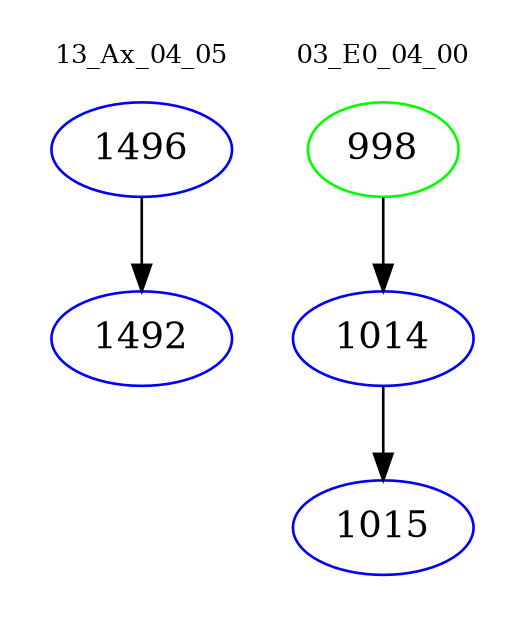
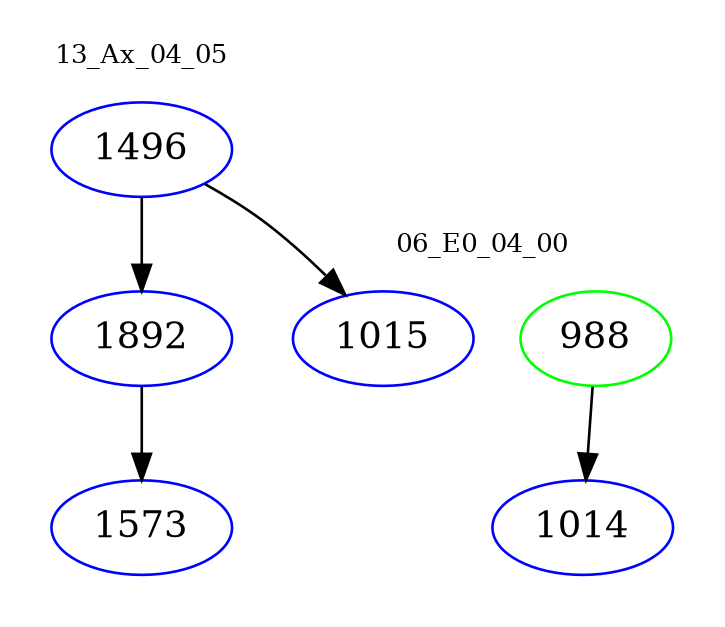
cluster "03_E0_04_00": label "03_E0_04_00" -> "06_E0_04_00"
node "998": label "998" -> "988"
node "1492": label "1492" -> "1892"
edge "1014" -> "1015": now "1496" -> "1015"
node "1573": added
